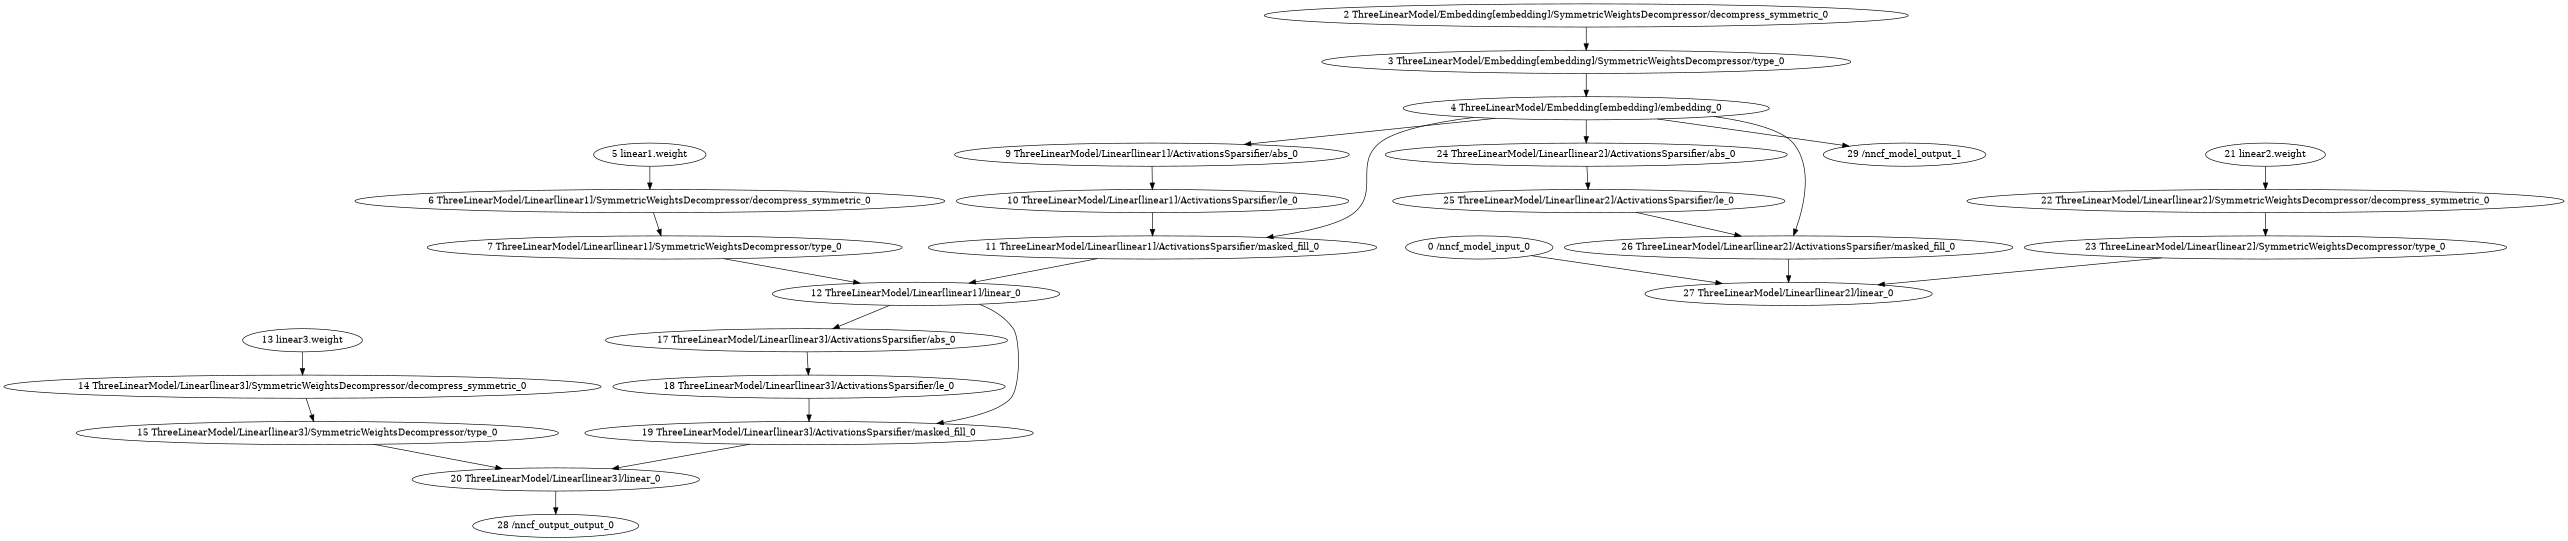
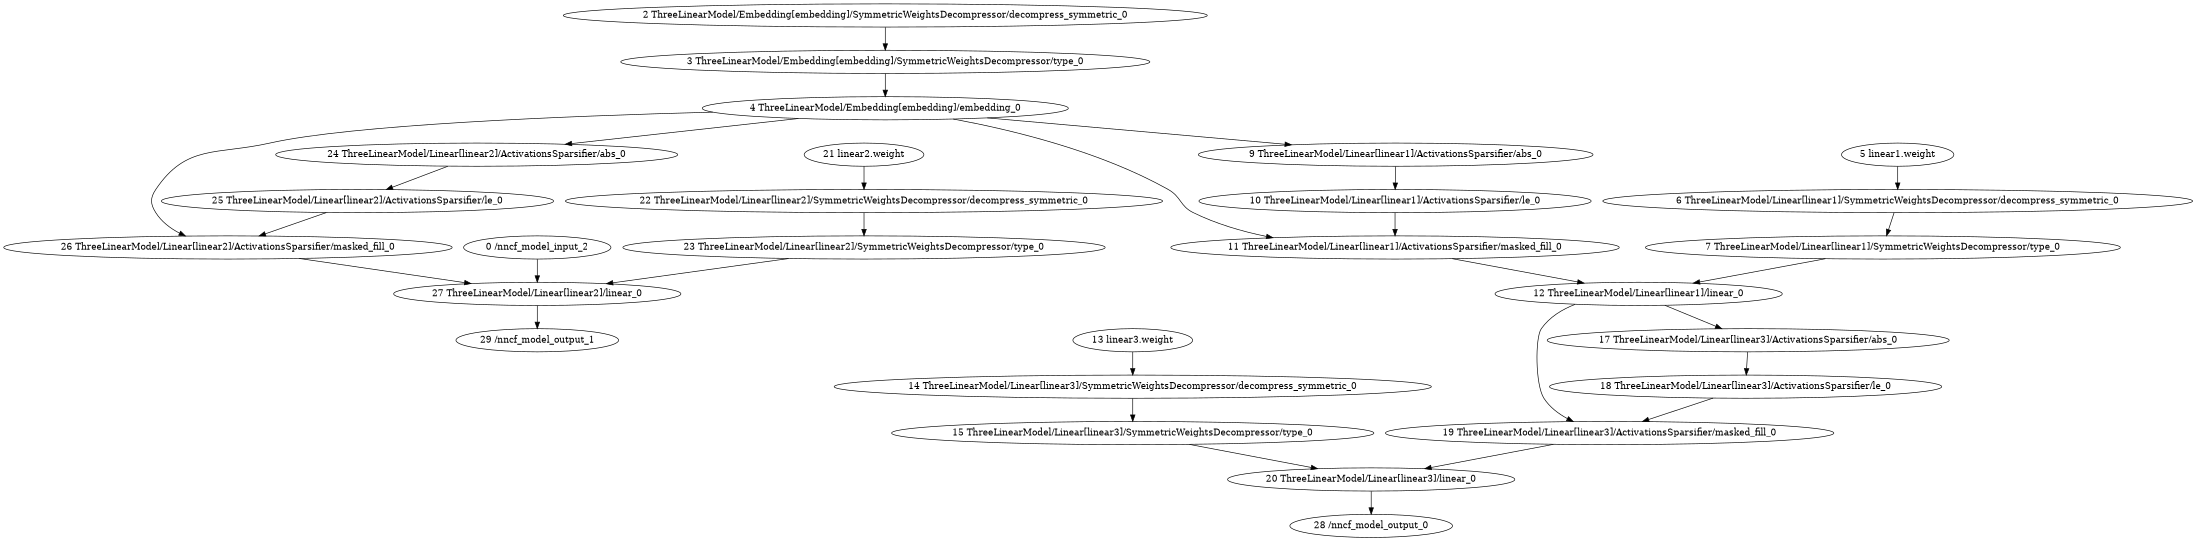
edge "4 ThreeLinearModel/Embedding[embedding]/embedding_0" -> "29 /nncf_model_output_1": now "27 ThreeLinearModel/Linear[linear2]/linear_0" -> "29 /nncf_model_output_1"
node "0 /nncf_model_input_0": label "0 /nncf_model_input_0" -> "0 /nncf_model_input_2"
node "28 /nncf_output_output_0": label "28 /nncf_output_output_0" -> "28 /nncf_model_output_0"
